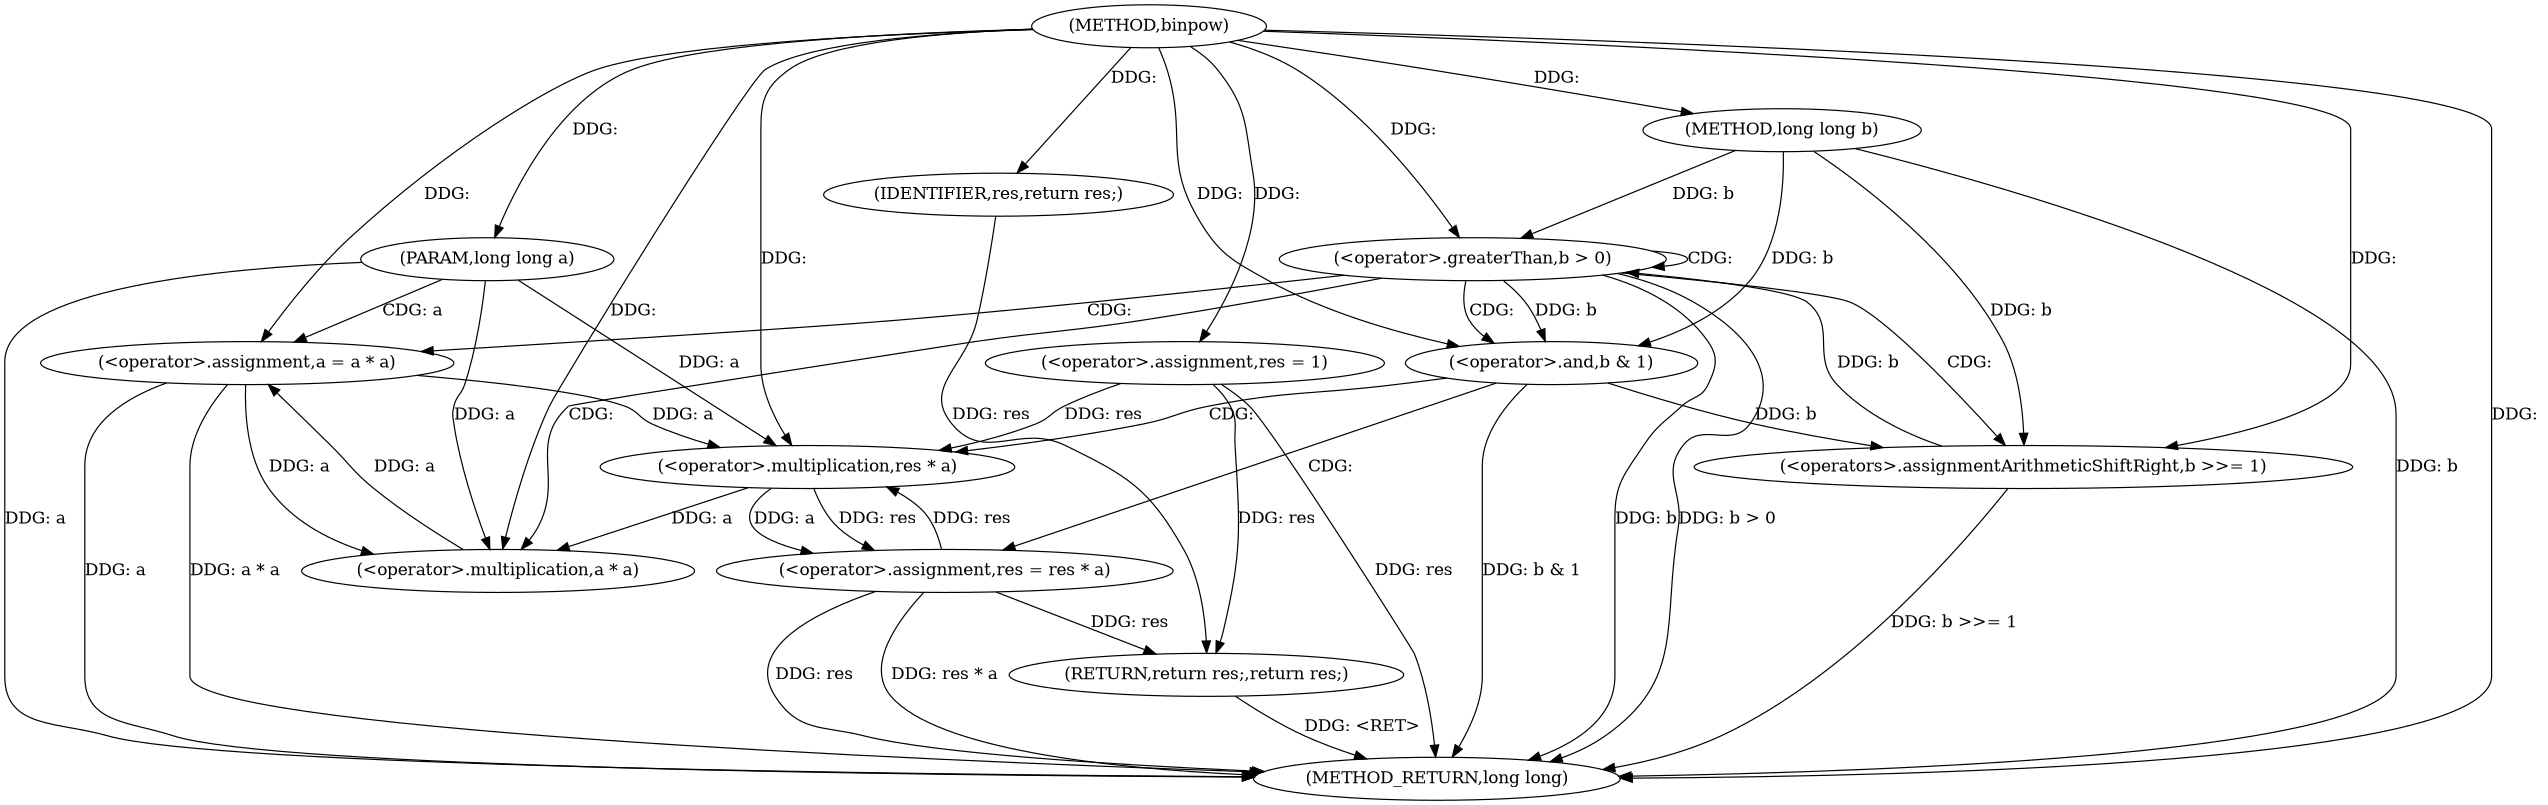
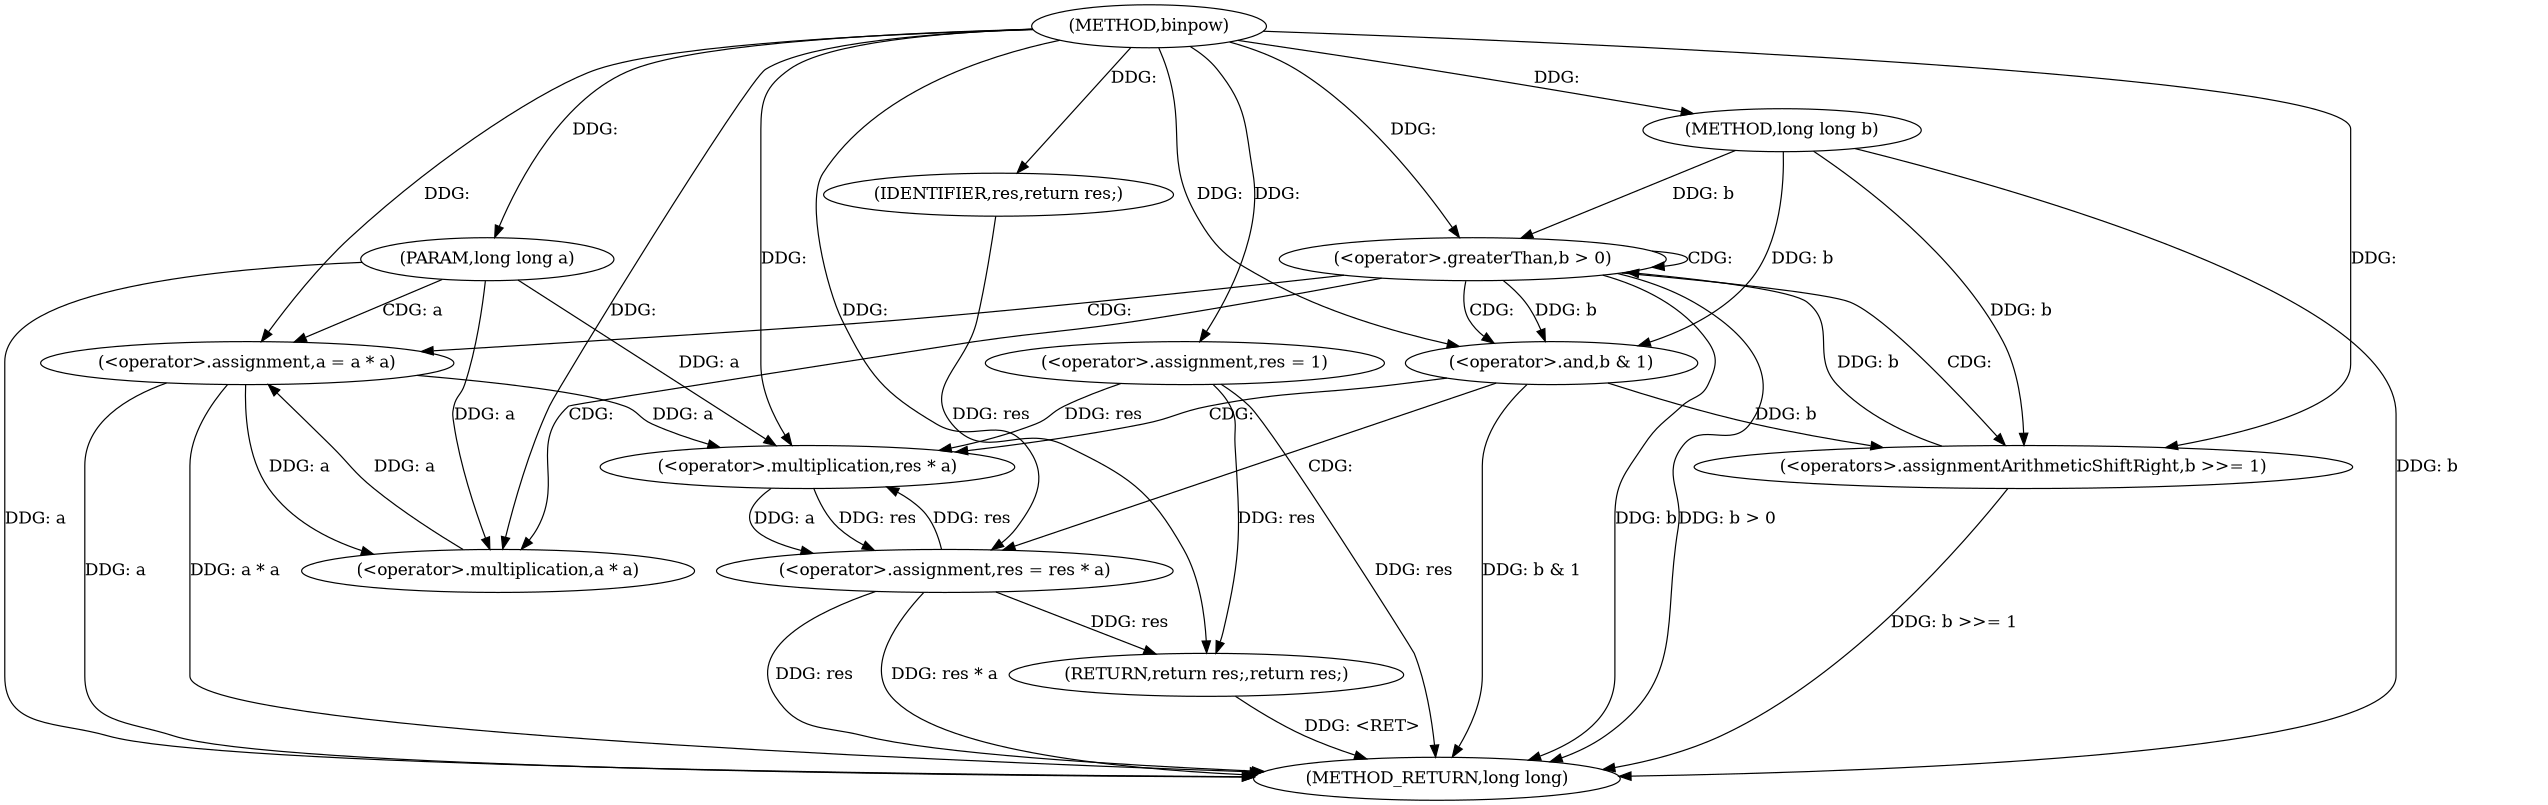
edge "(METHOD,binpow)" -> "(METHOD_RETURN,long long)": now "(METHOD,binpow)" -> "(<operator>.assignment,res = res * a)"
edge "(<operator>.multiplication,res * a)" -> "(<operator>.multiplication,a * a)": removed, label "DDG: a"
